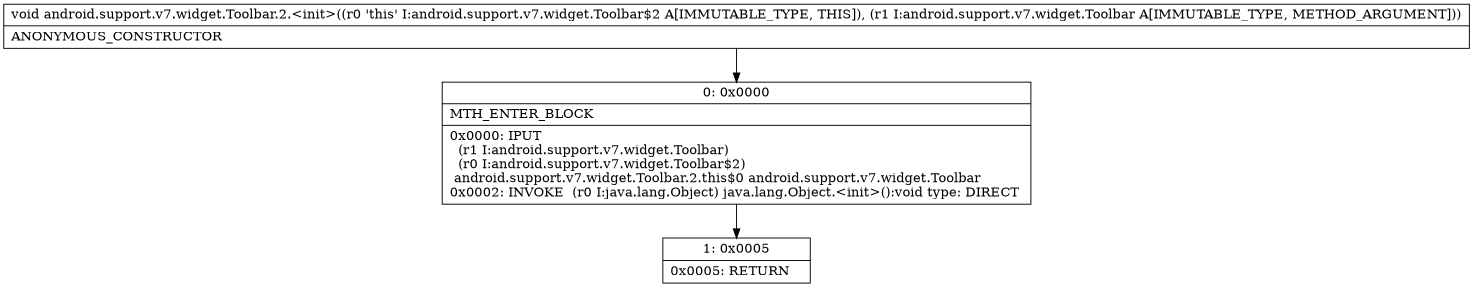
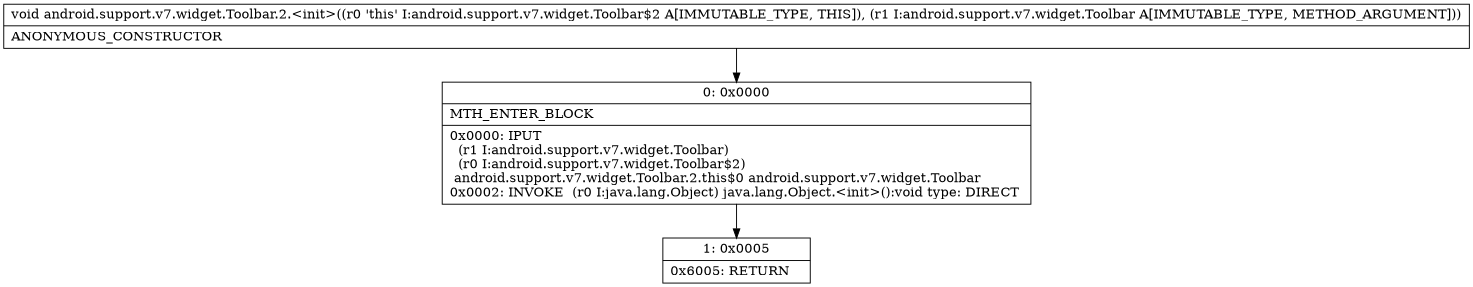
node "1: 0x0005": text "0x0005: RETURN" -> "0x6005: RETURN"
